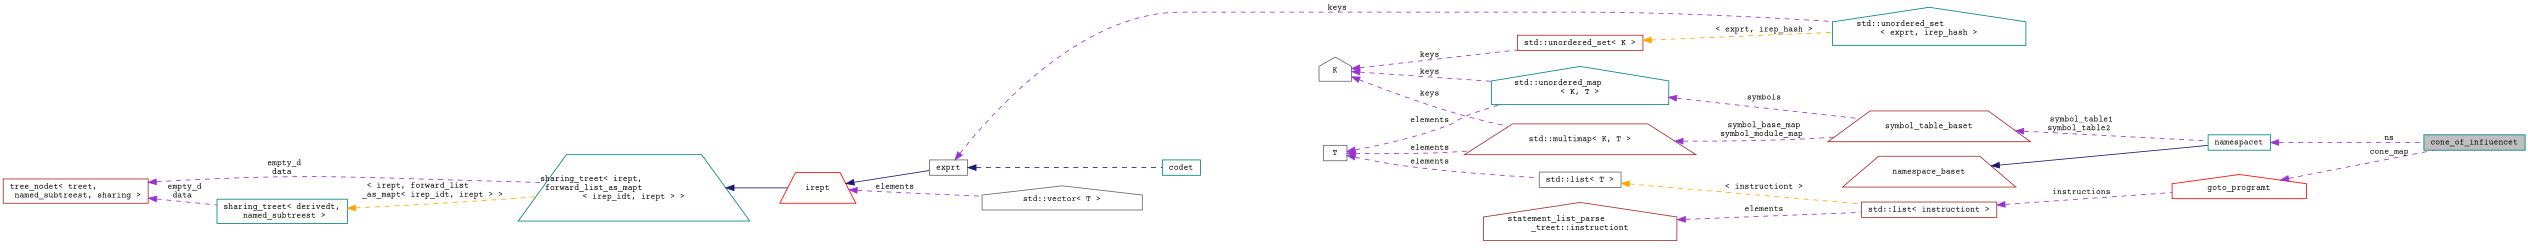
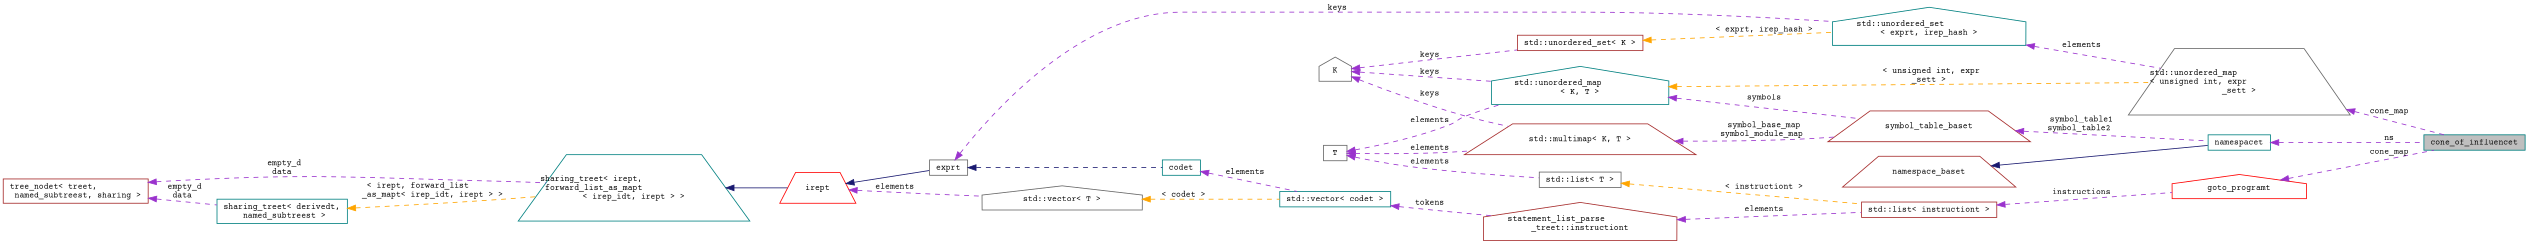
node "std::unordered_map < unsigned int, expr _sett >": added
node "std::vector< codet >": added
